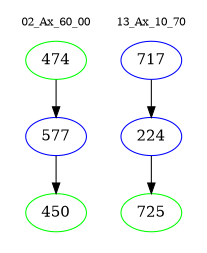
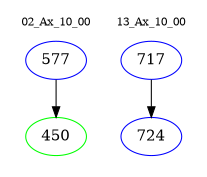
cluster "02_Ax_60_00": label "02_Ax_60_00" -> "02_Ax_10_00"
cluster "13_Ax_10_70": label "13_Ax_10_70" -> "13_Ax_10_00"
node "474": removed
node "224": label "224" -> "724"
node "725": removed
